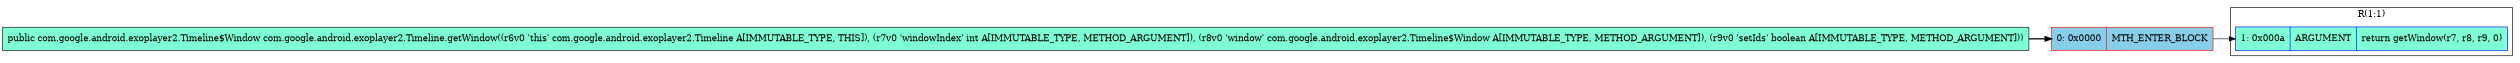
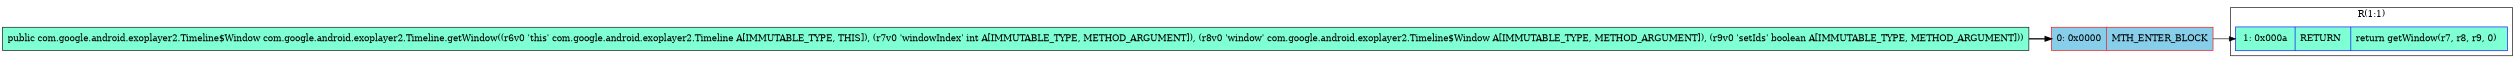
node "1: 0x000a": text "ARGUMENT" -> "RETURN"
